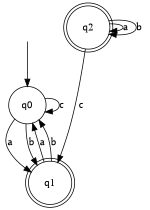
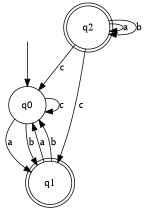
edge "q2" -> "q0": added, label "c"
